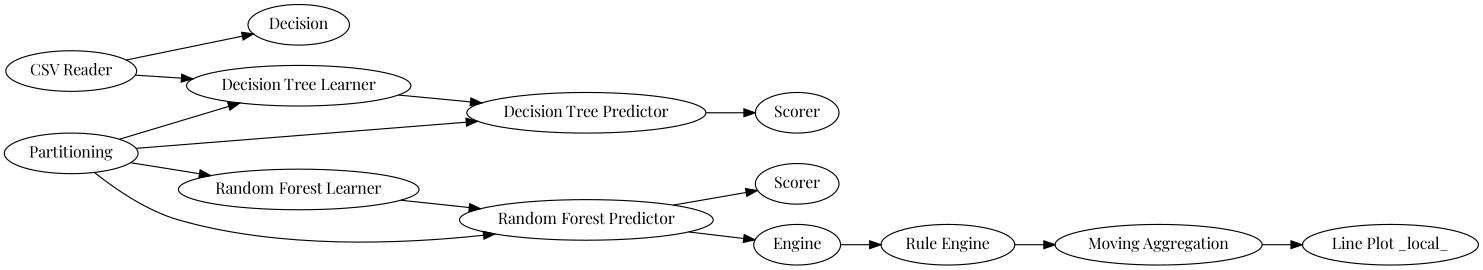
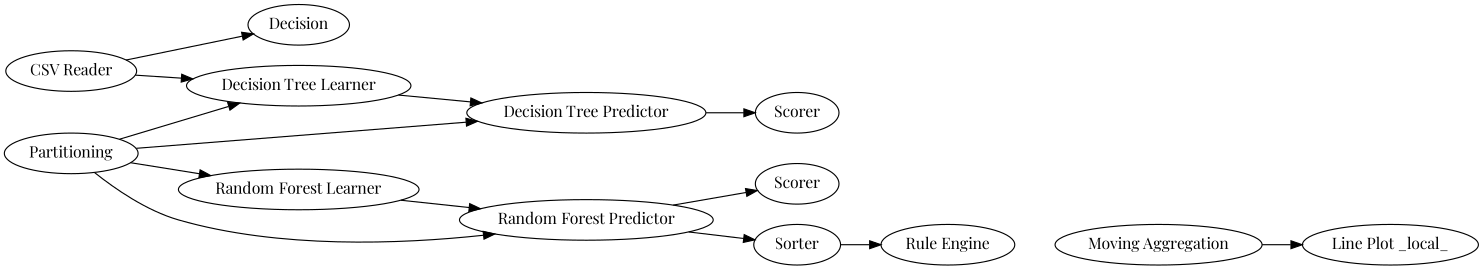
node "Engine": label "Engine" -> "Sorter"
edge "Rule Engine" -> "Moving Aggregation": removed
